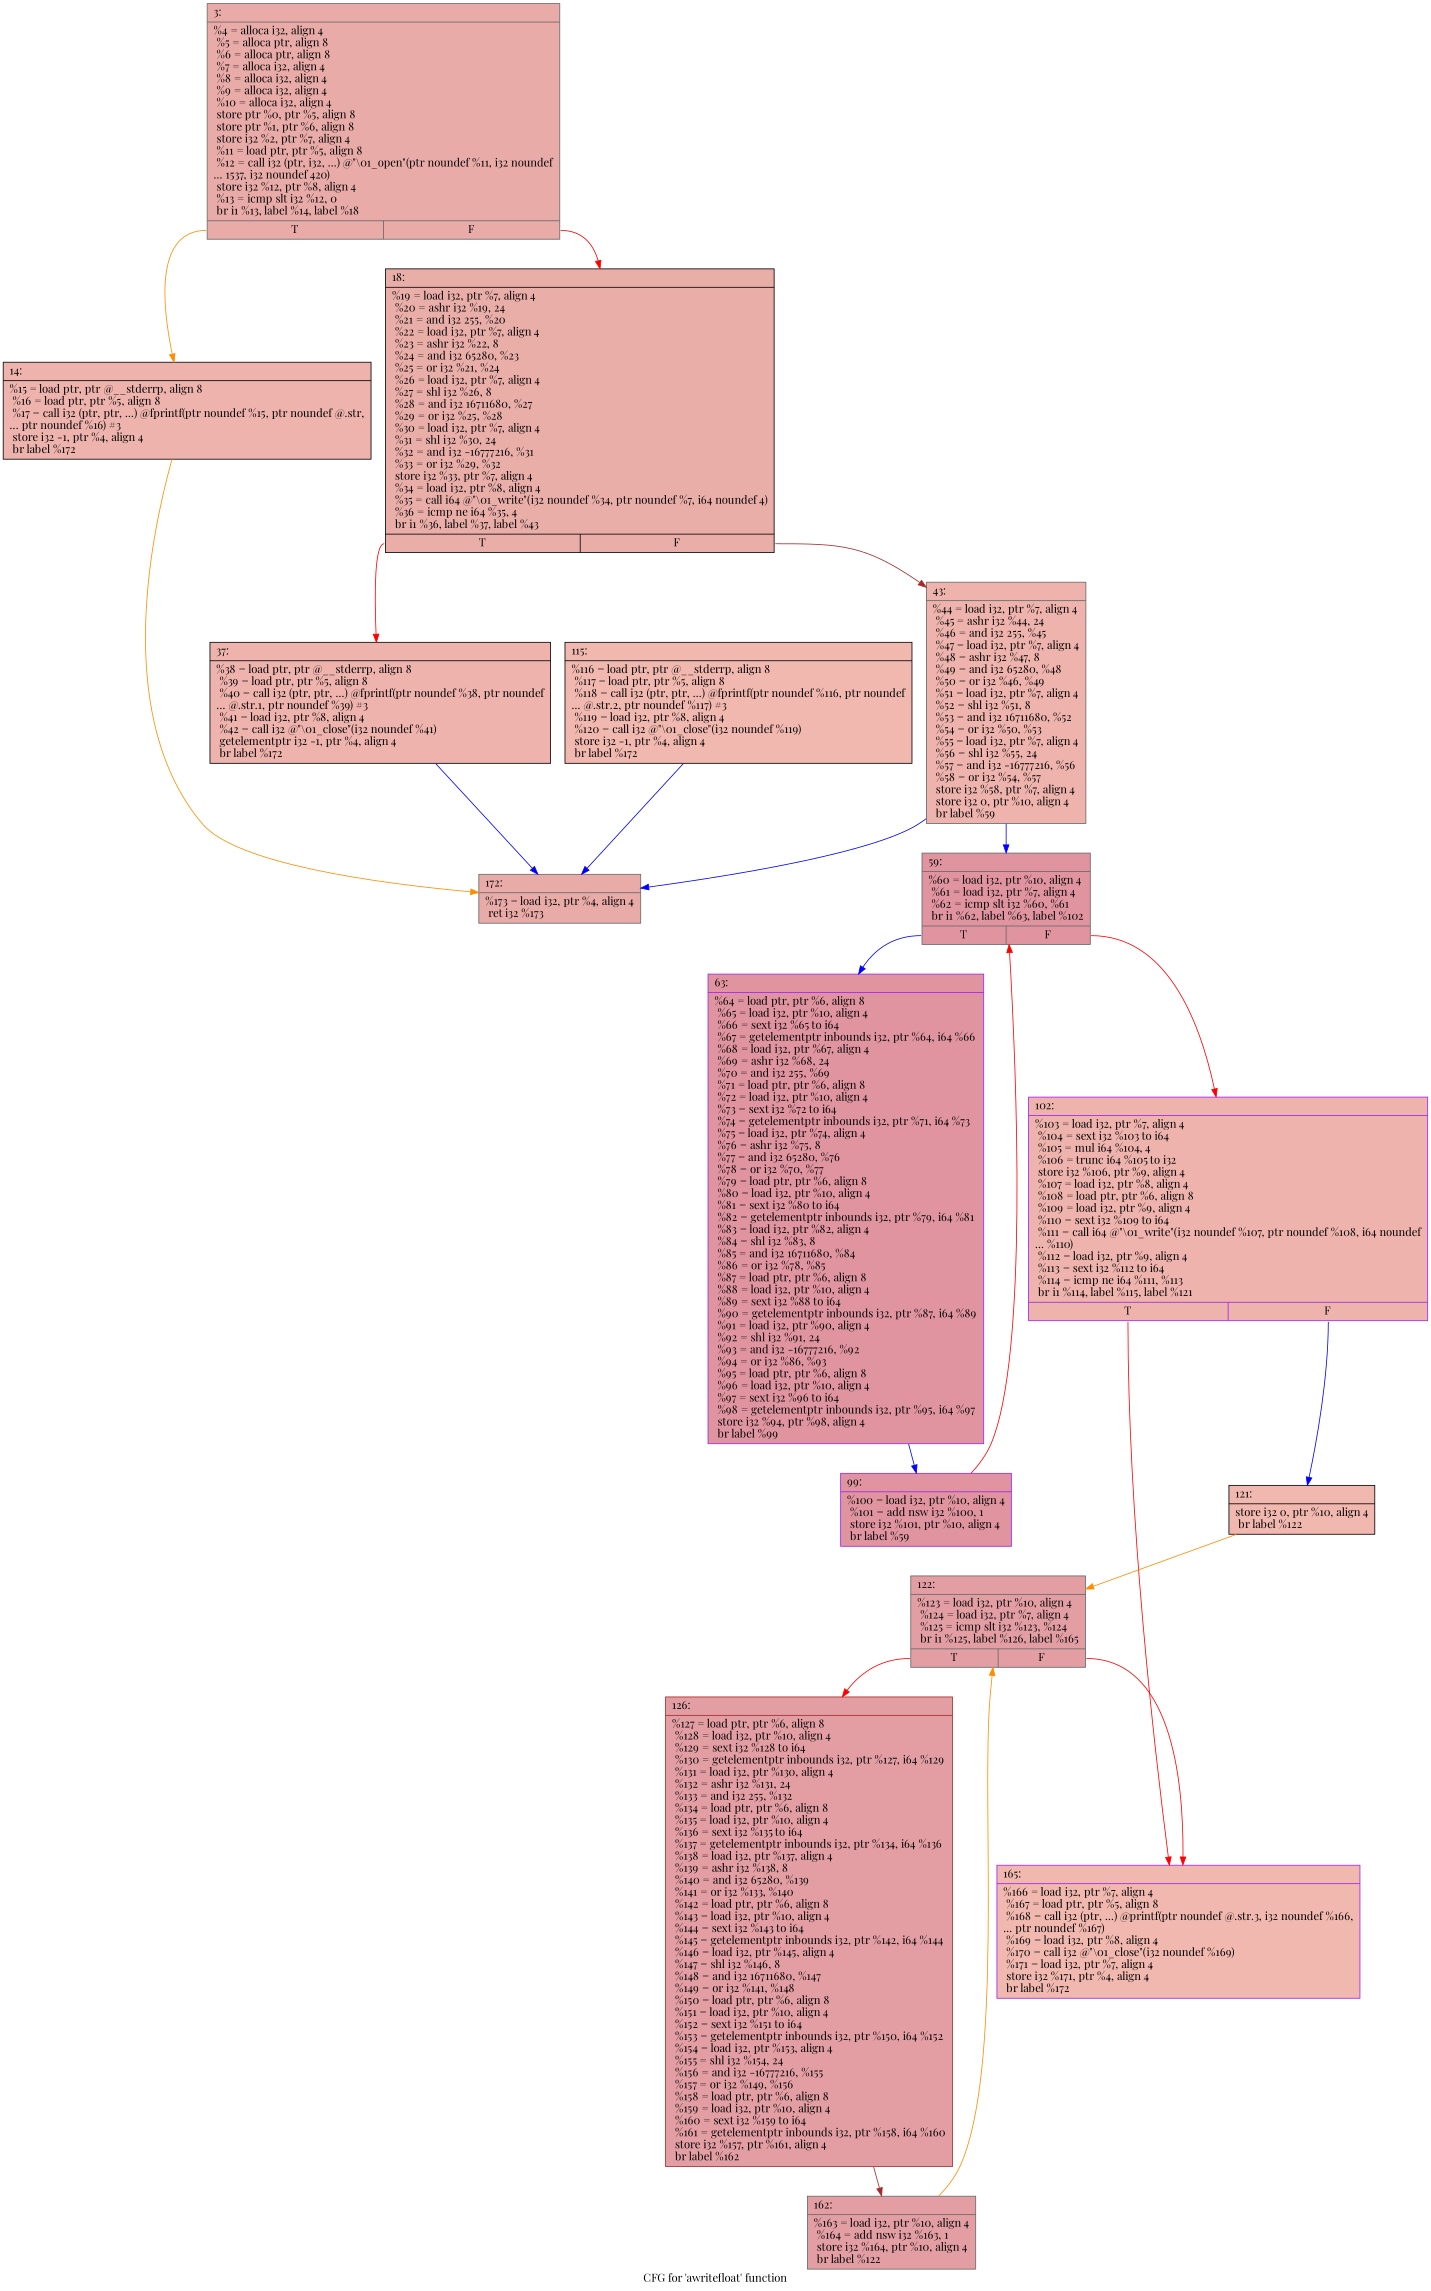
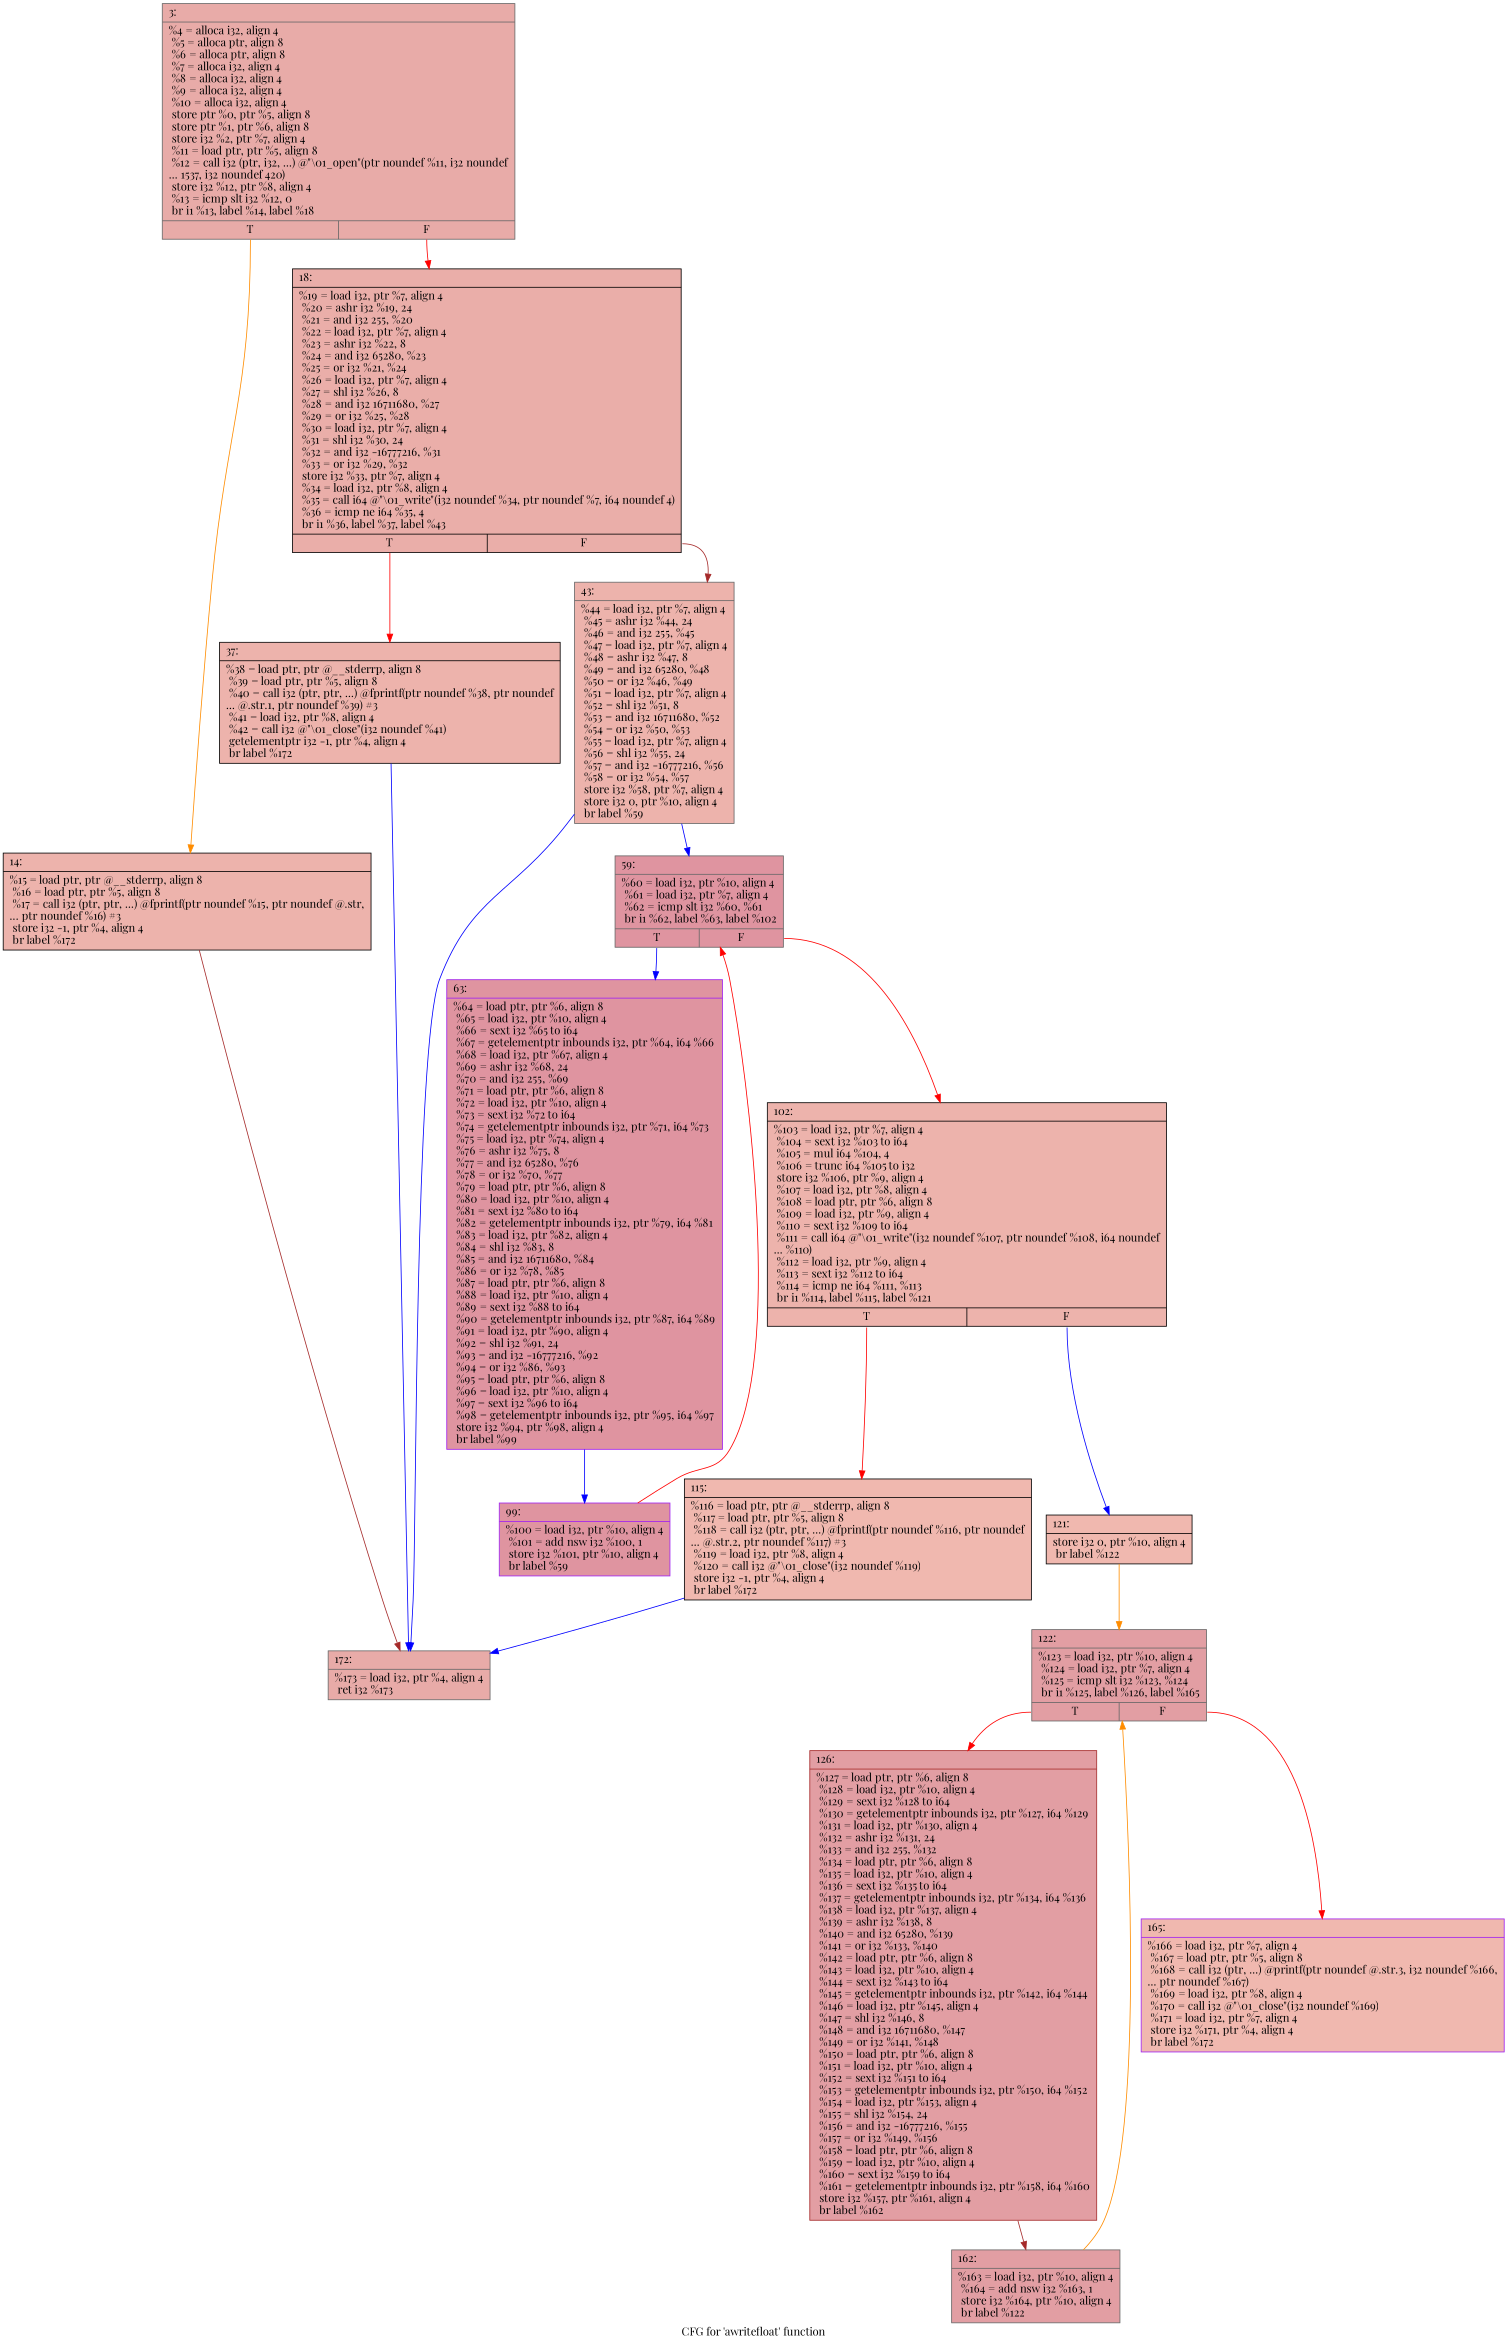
edge "14:" -> "172:": color darkorange -> brown
node "102:": color purple -> black
edge "102:" -> "165:": now "102:" -> "115:"
